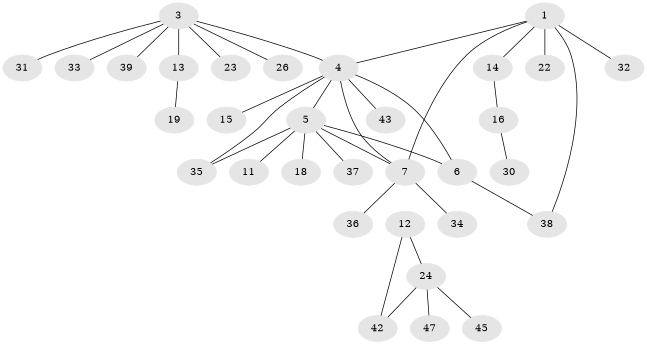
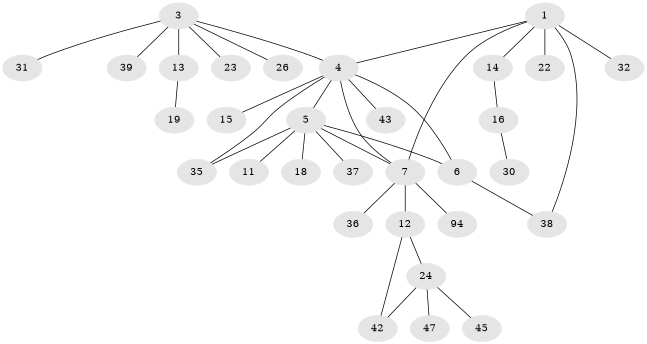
node "33": removed
edge "7" -- "12": added
node "34": label "34" -> "94"
